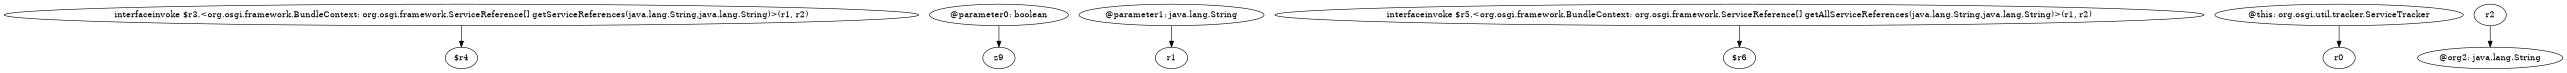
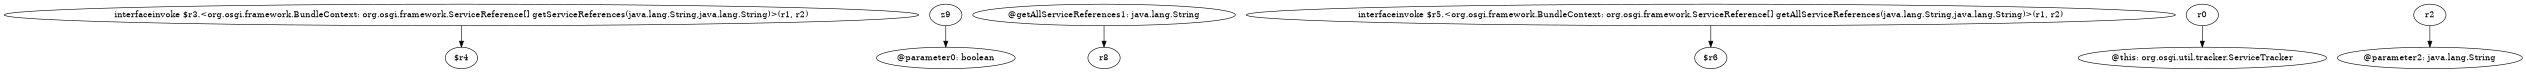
node "@parameter1: java.lang.String": label "@parameter1: java.lang.String" -> "@getAllServiceReferences1: java.lang.String"
edge "@parameter0: boolean" -> "z9": reversed
edge "@this: org.osgi.util.tracker.ServiceTracker" -> "r0": reversed
node "r1": label "r1" -> "r8"
node "@org2: java.lang.String": label "@org2: java.lang.String" -> "@parameter2: java.lang.String"
